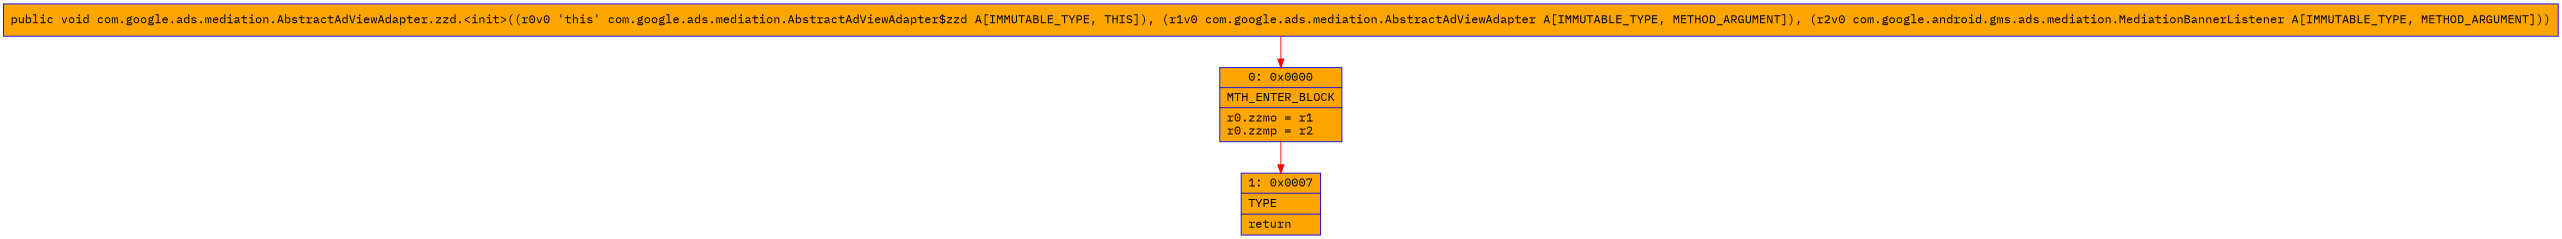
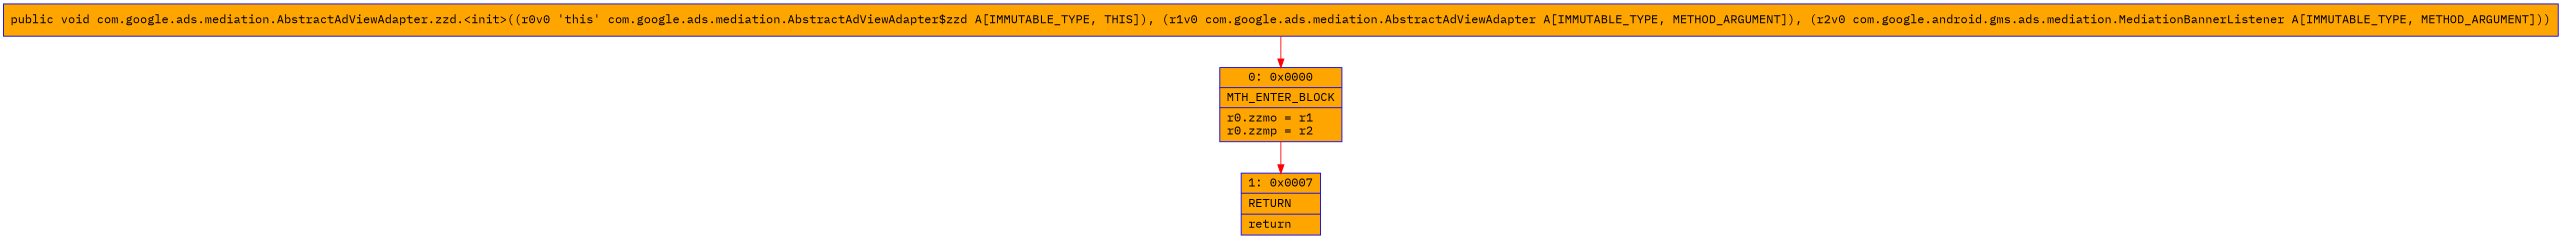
node "1: 0x0007": text "TYPE" -> "RETURN"
